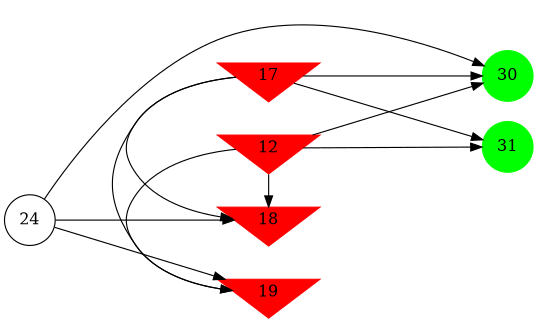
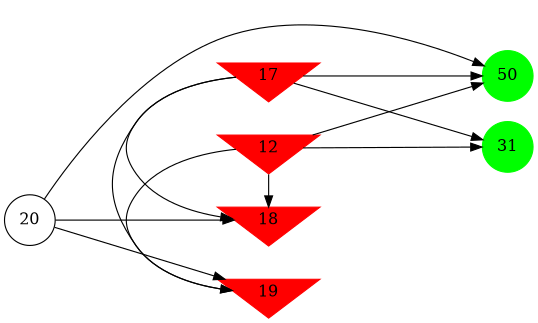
node "30": label "30" -> "50"
node "24": label "24" -> "20"
